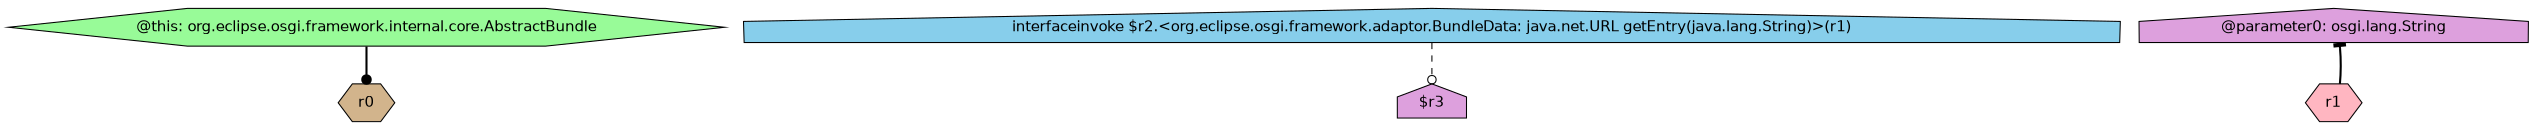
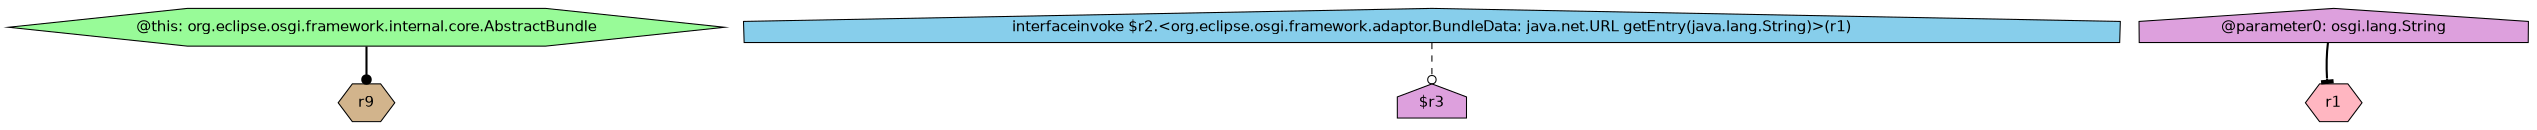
edge "r1" -> "@parameter0: osgi.lang.String": reversed
node "r0": label "r0" -> "r9"
